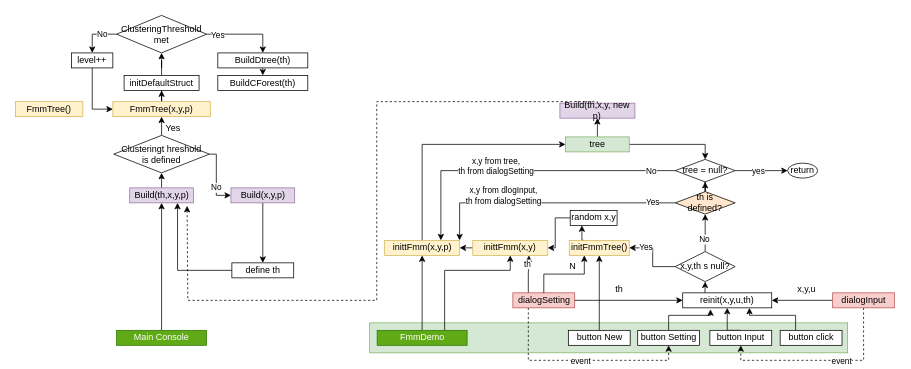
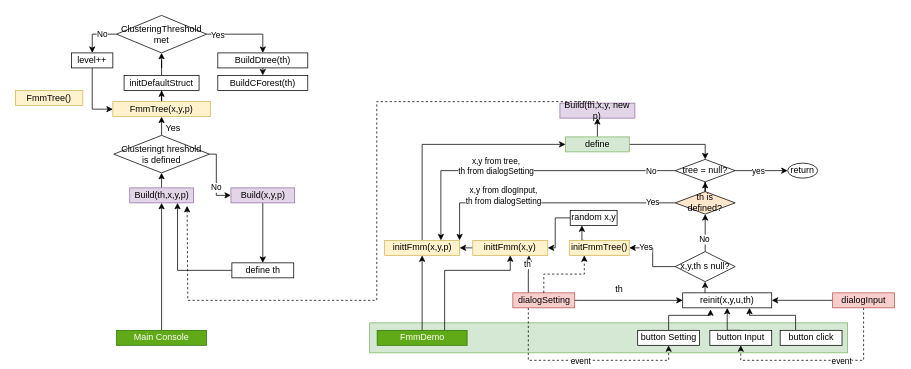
node "FmmTree()": moved (49, 109) -> (49, 98)
node "tree": label "tree" -> "define"
node "N": removed
edge "dialogSetting" -> "initFmmTree()": style solid -> dashed
node "x,y,u": removed
edge "button New" -> "initFmmTree()": removed
node "button New": removed
